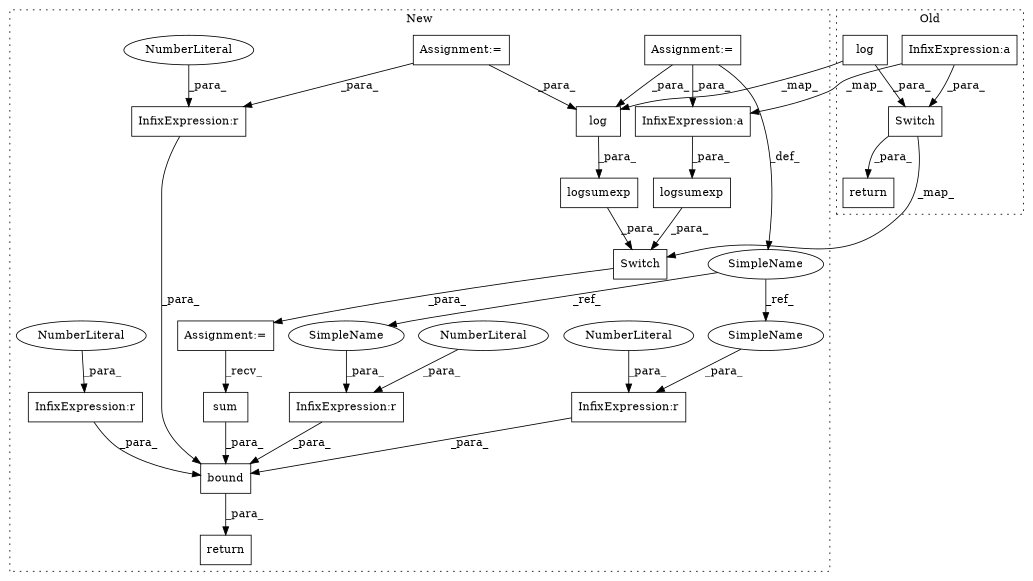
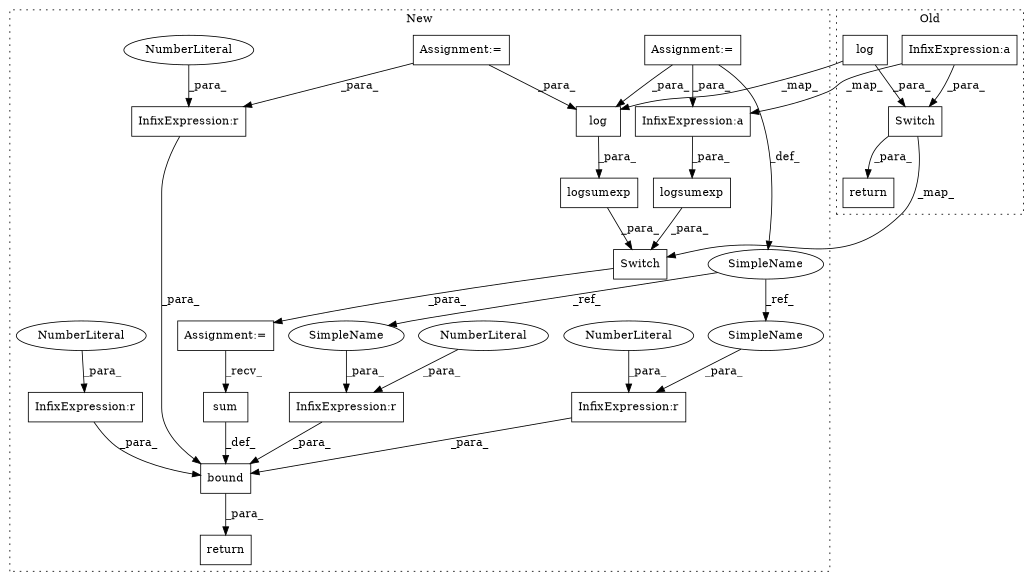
edge "sum" -> "bound": label "_para_" -> "_def_"
